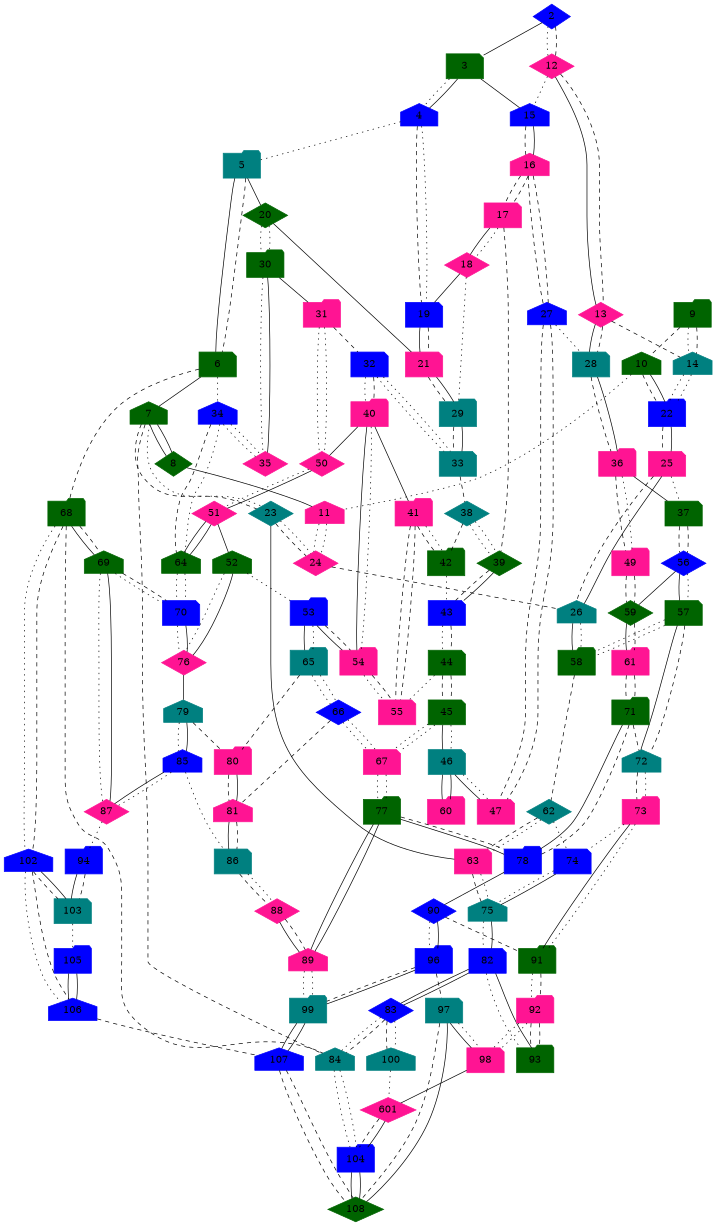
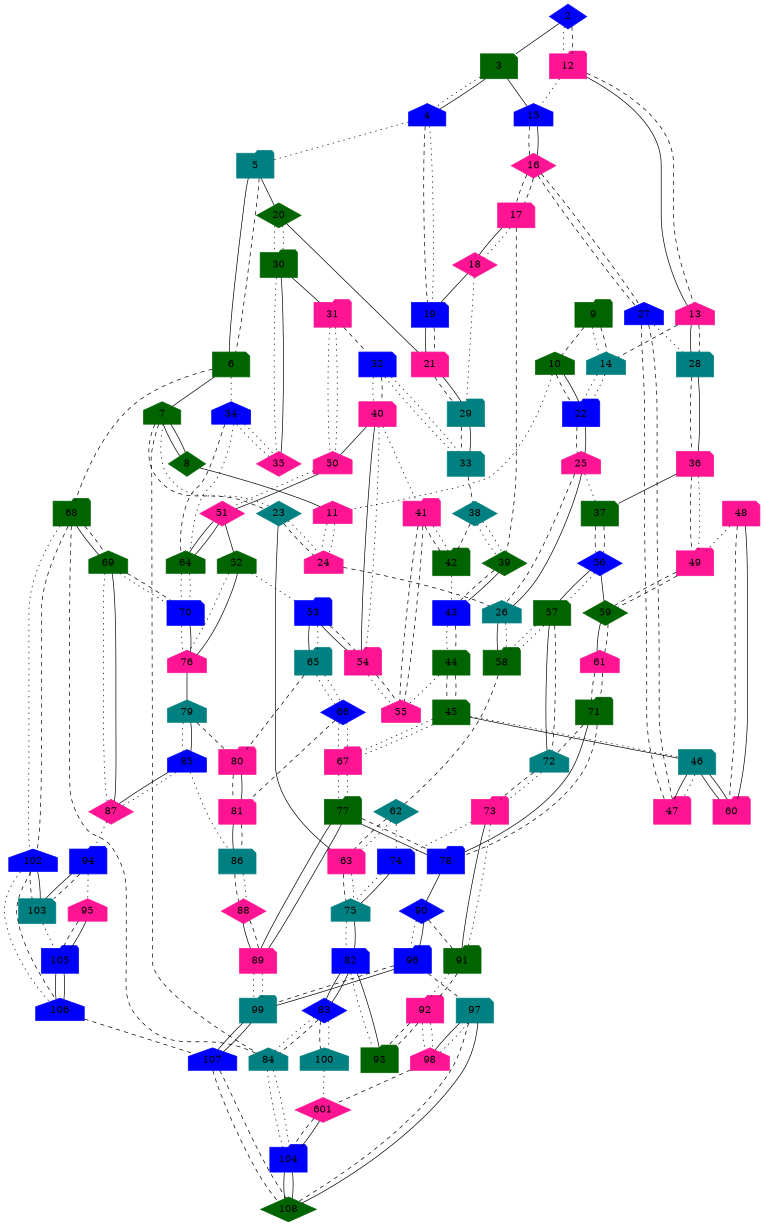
node "12": shape diamond -> folder
node "16": shape house -> diamond
node "13": shape diamond -> house
node "40": shape folder -> note
node "50": shape diamond -> house
edge "40" -- "41": style solid -> dotted
node "36": shape folder -> note
node "25": shape note -> house
node "48": added
node "24": shape diamond -> house
node "76": shape diamond -> house
node "61": shape folder -> house
node "55": shape note -> house
node "67": shape note -> folder
node "81": shape house -> note
node "47": shape note -> folder
node "95": added
node "89": shape house -> note
node "98": shape note -> house
edge "98" -- "601": style solid -> dashed
